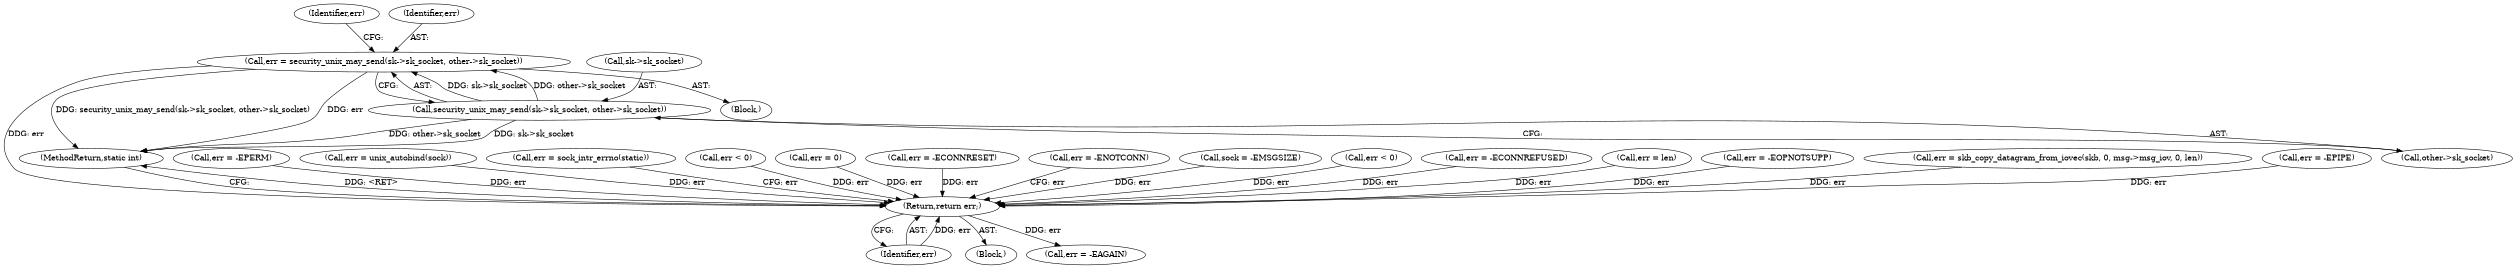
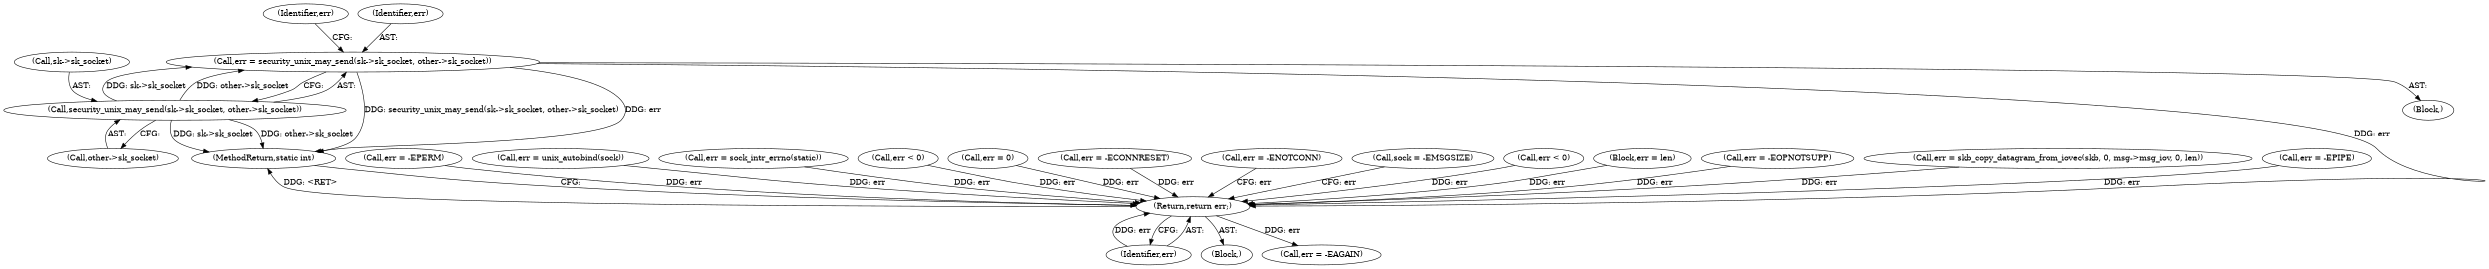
node "(Call,err = -ECONNREFUSED)": removed
node "(Call,err = len)": label "(Call,err = len)" -> "(Block,err = len)"
edge "(Call,err = sock_intr_errno(static))" -> "(Return,return err;)": label "CFG: err" -> "DDG: err"
edge "(Call,sock = -EMSGSIZE)" -> "(Return,return err;)": label "DDG: err" -> "CFG: err"
